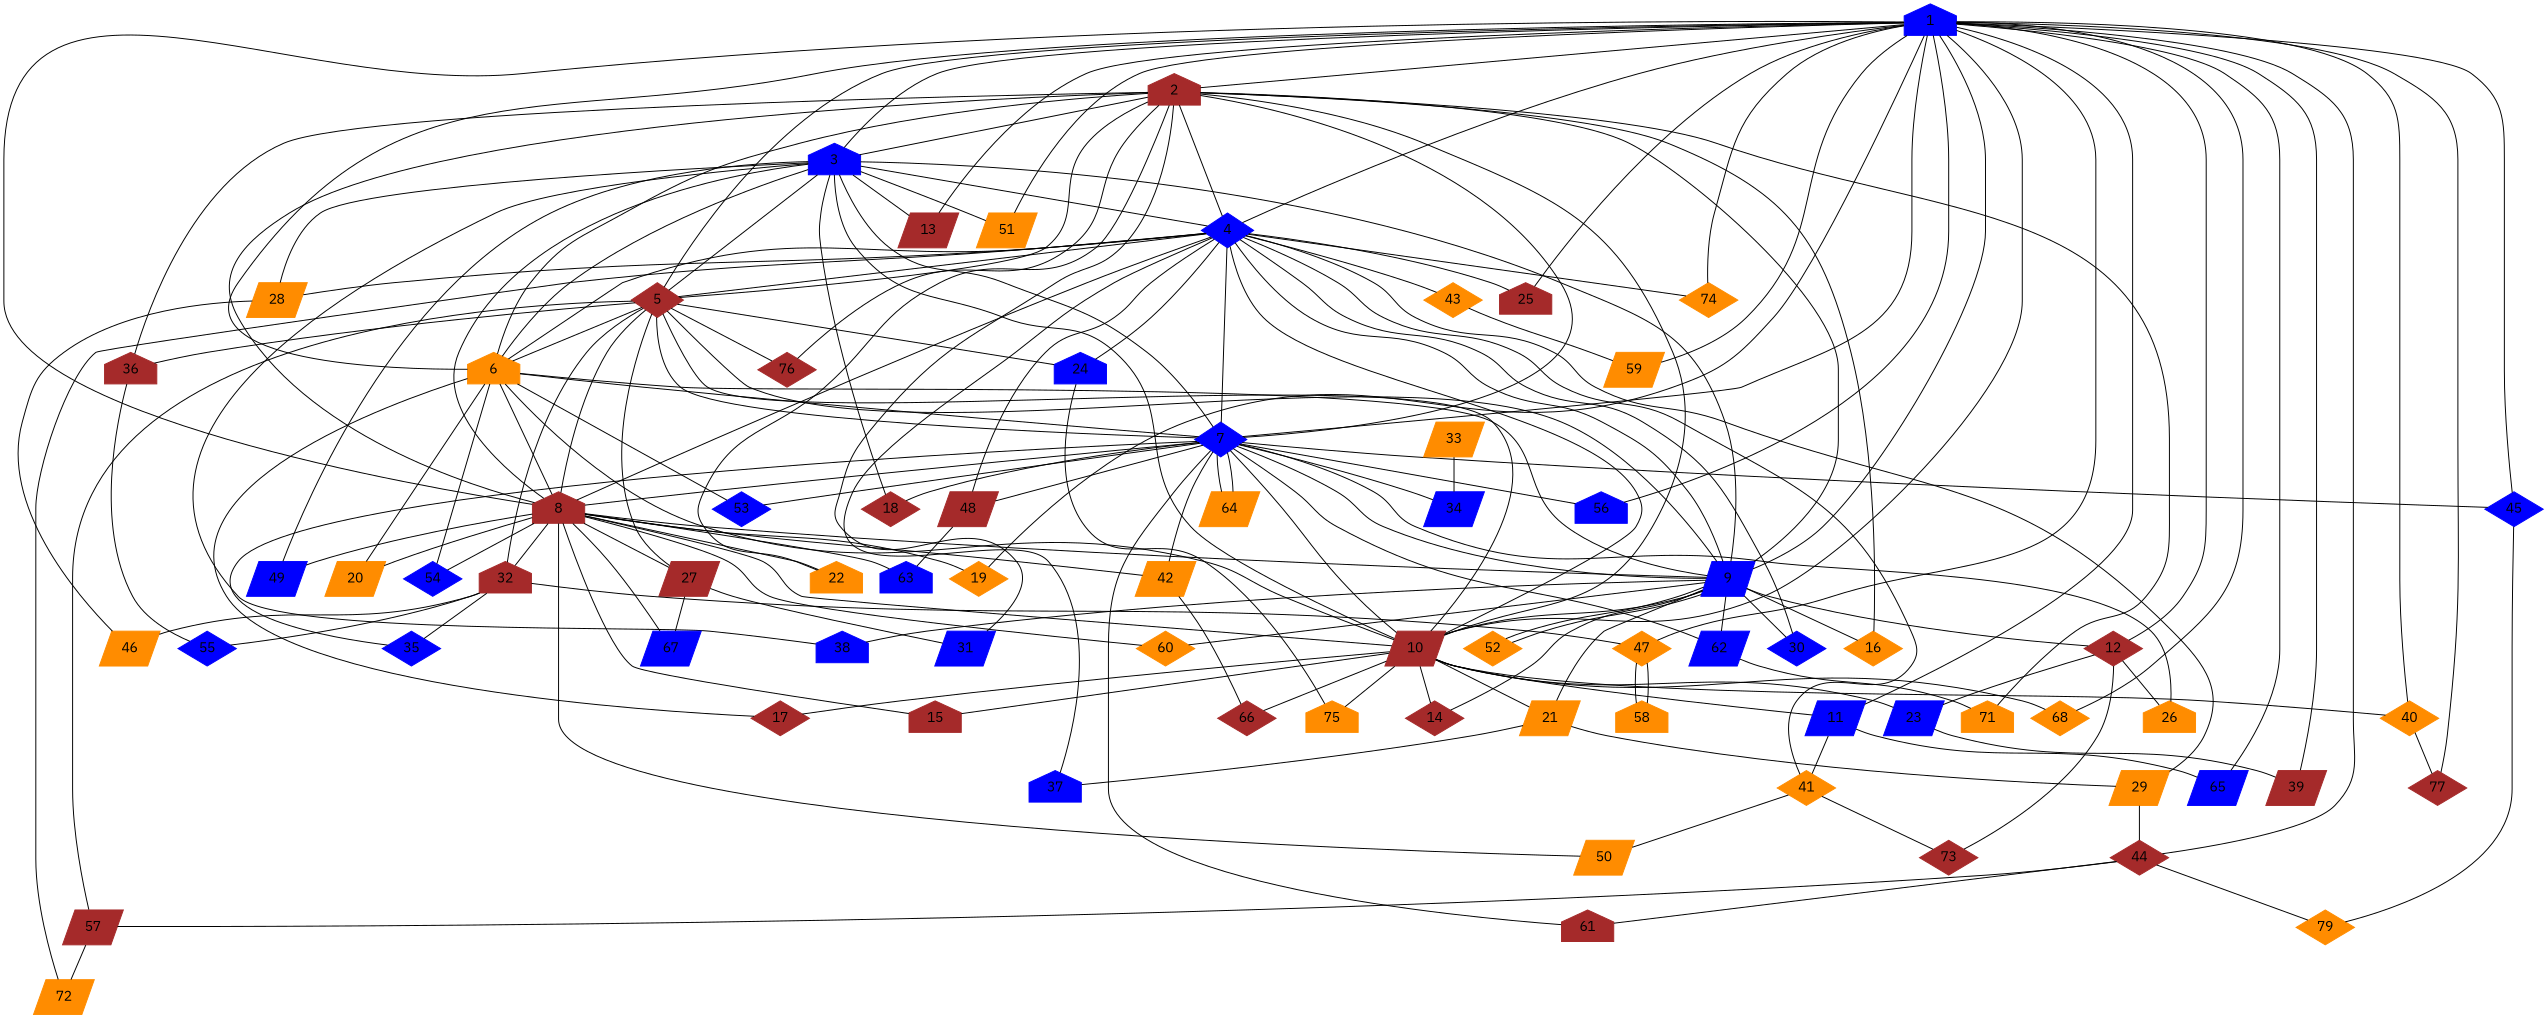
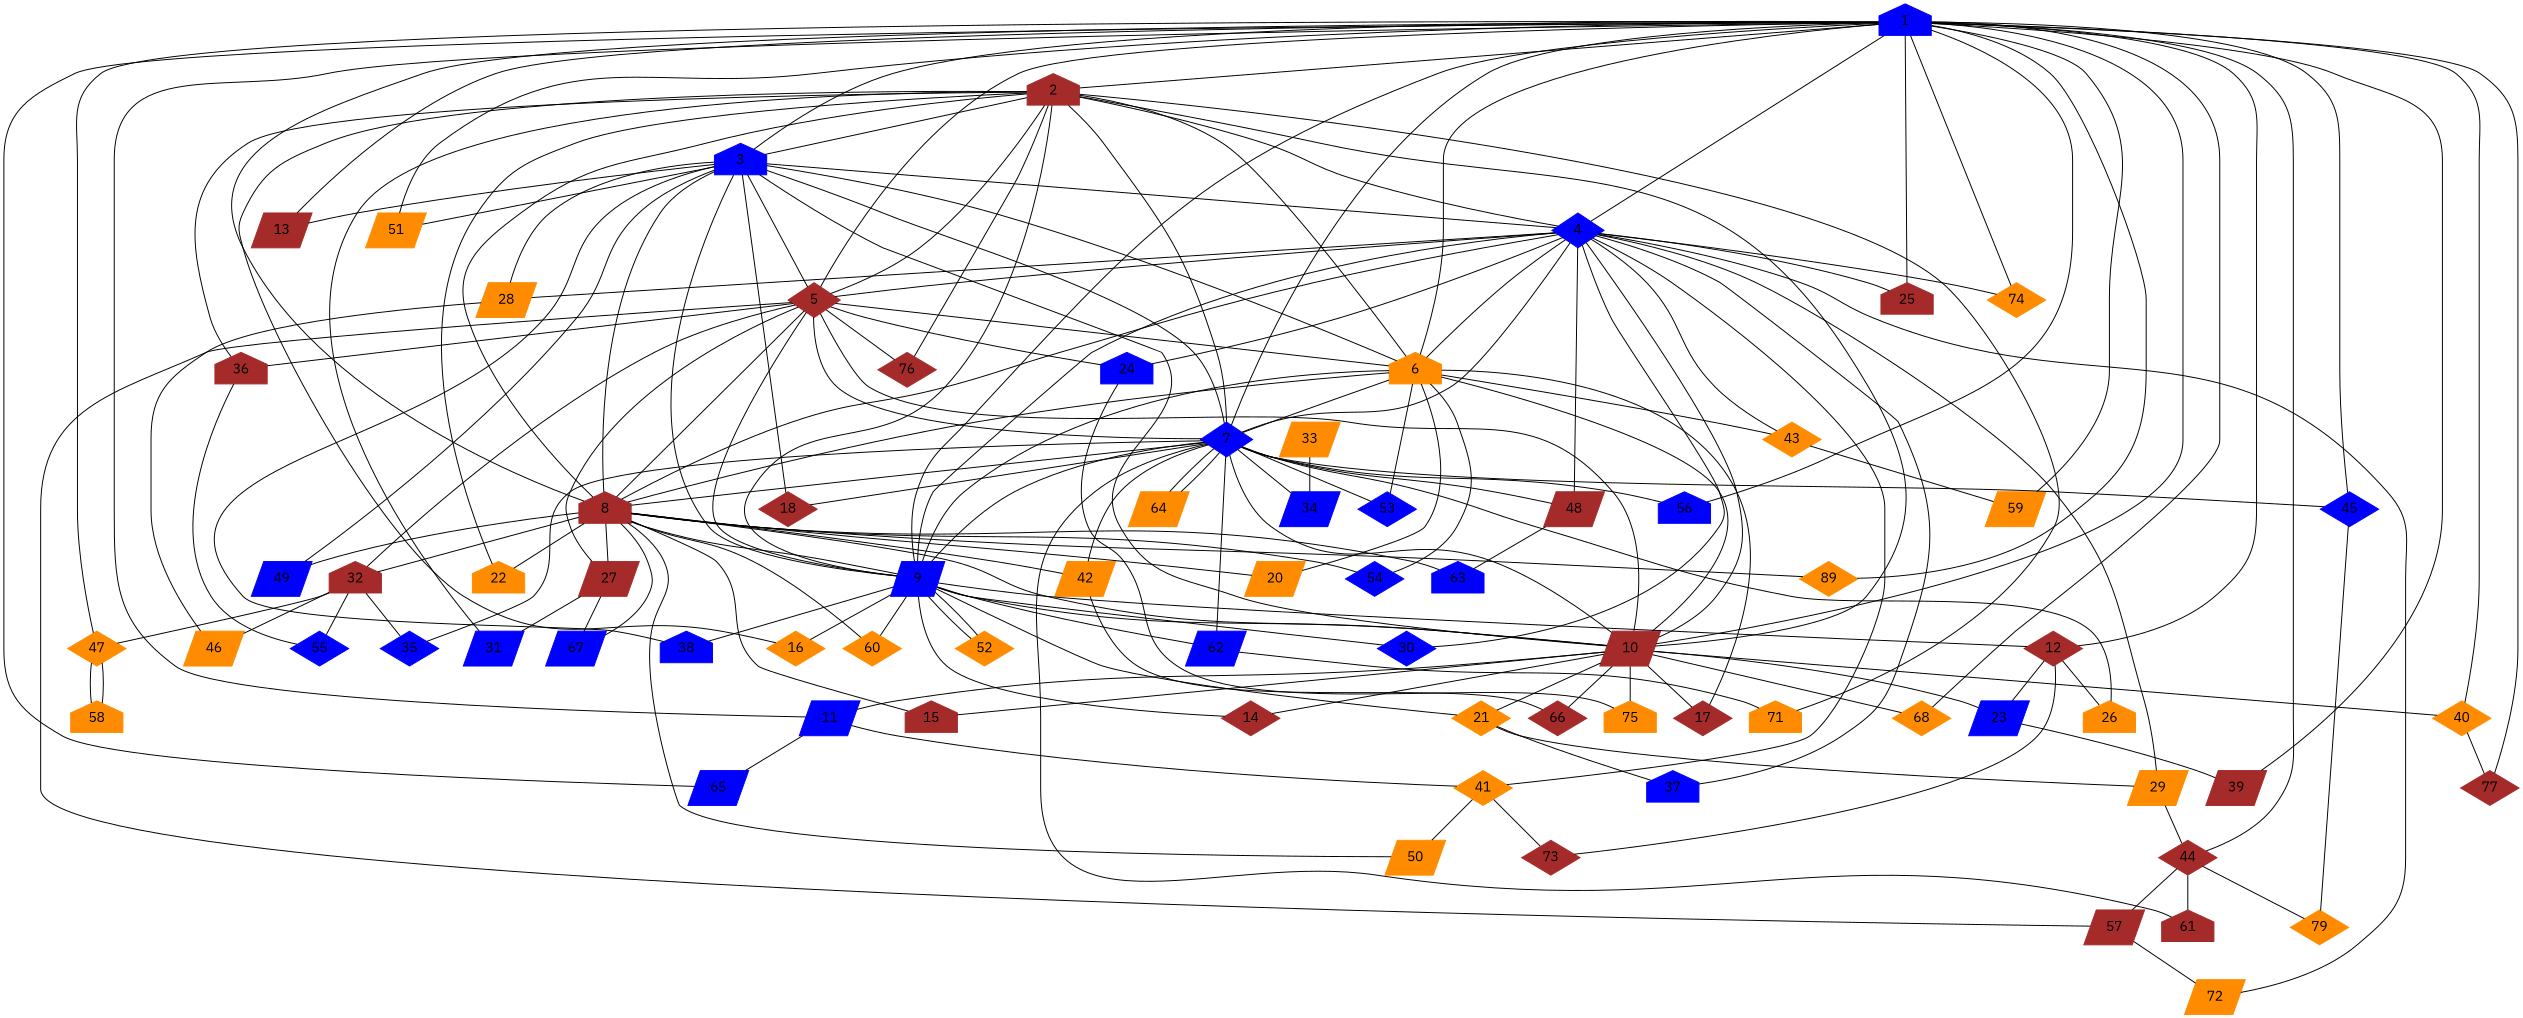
edge "6" -- "43": added
node "19": label "19" -> "89"
node "21": shape parallelogram -> diamond
